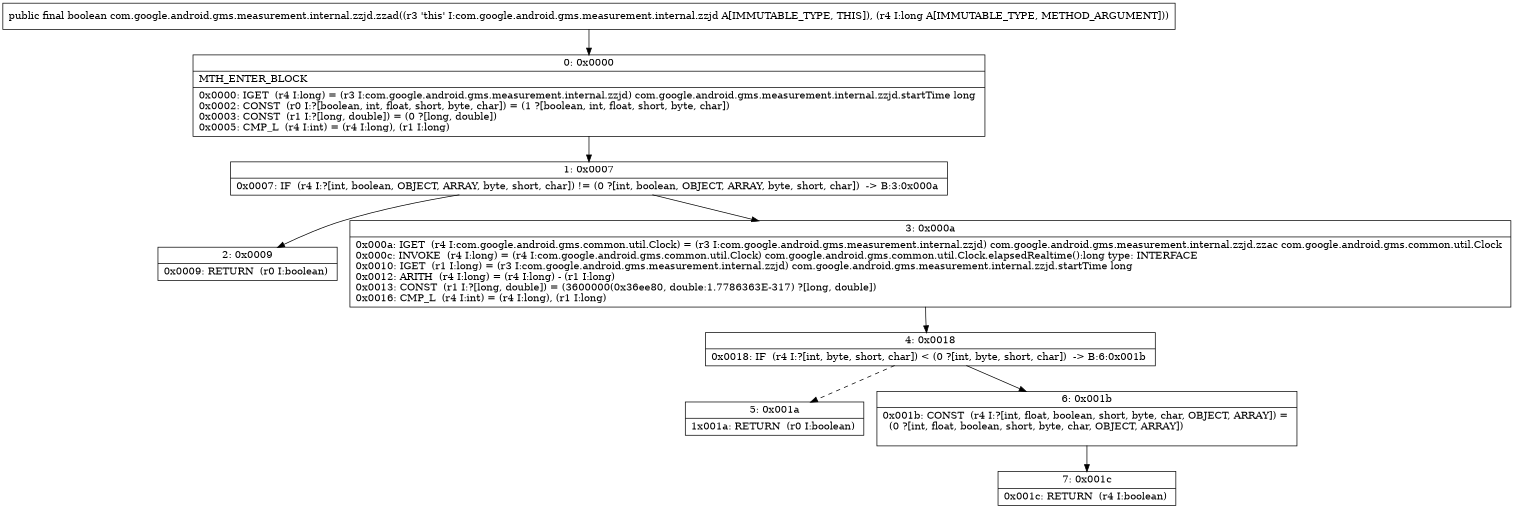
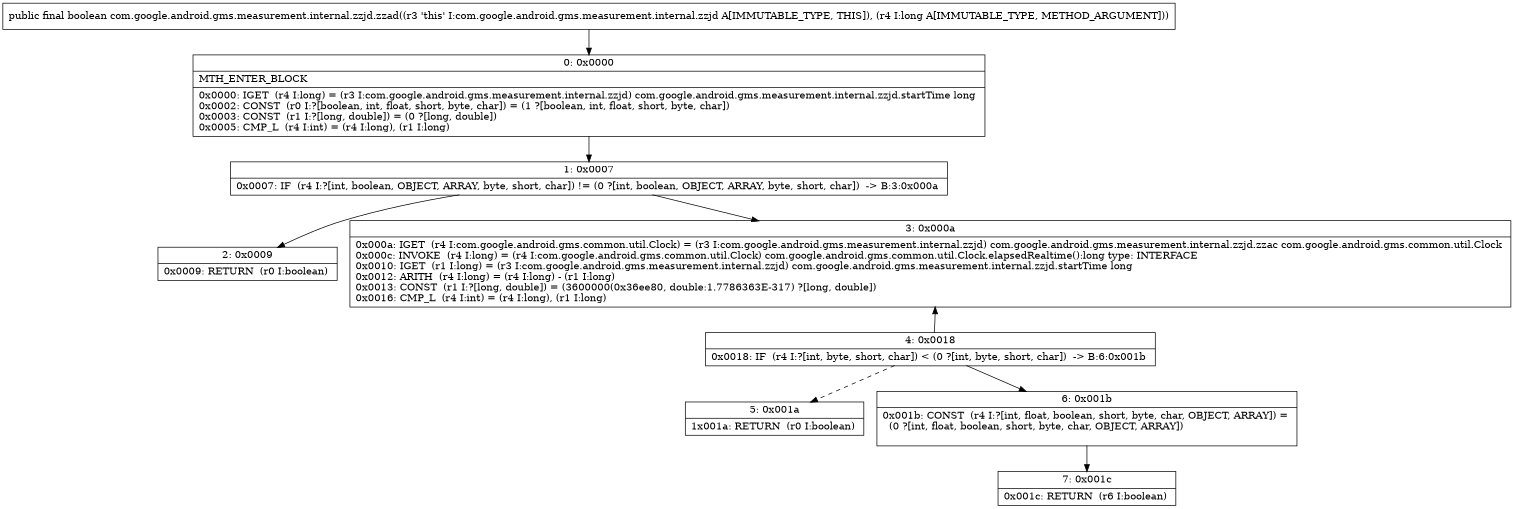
edge "3: 0x000a" -> "4: 0x0018": reversed
node "7: 0x001c": text "0x001c: RETURN  (r4 I:boolean)" -> "0x001c: RETURN  (r6 I:boolean)"
